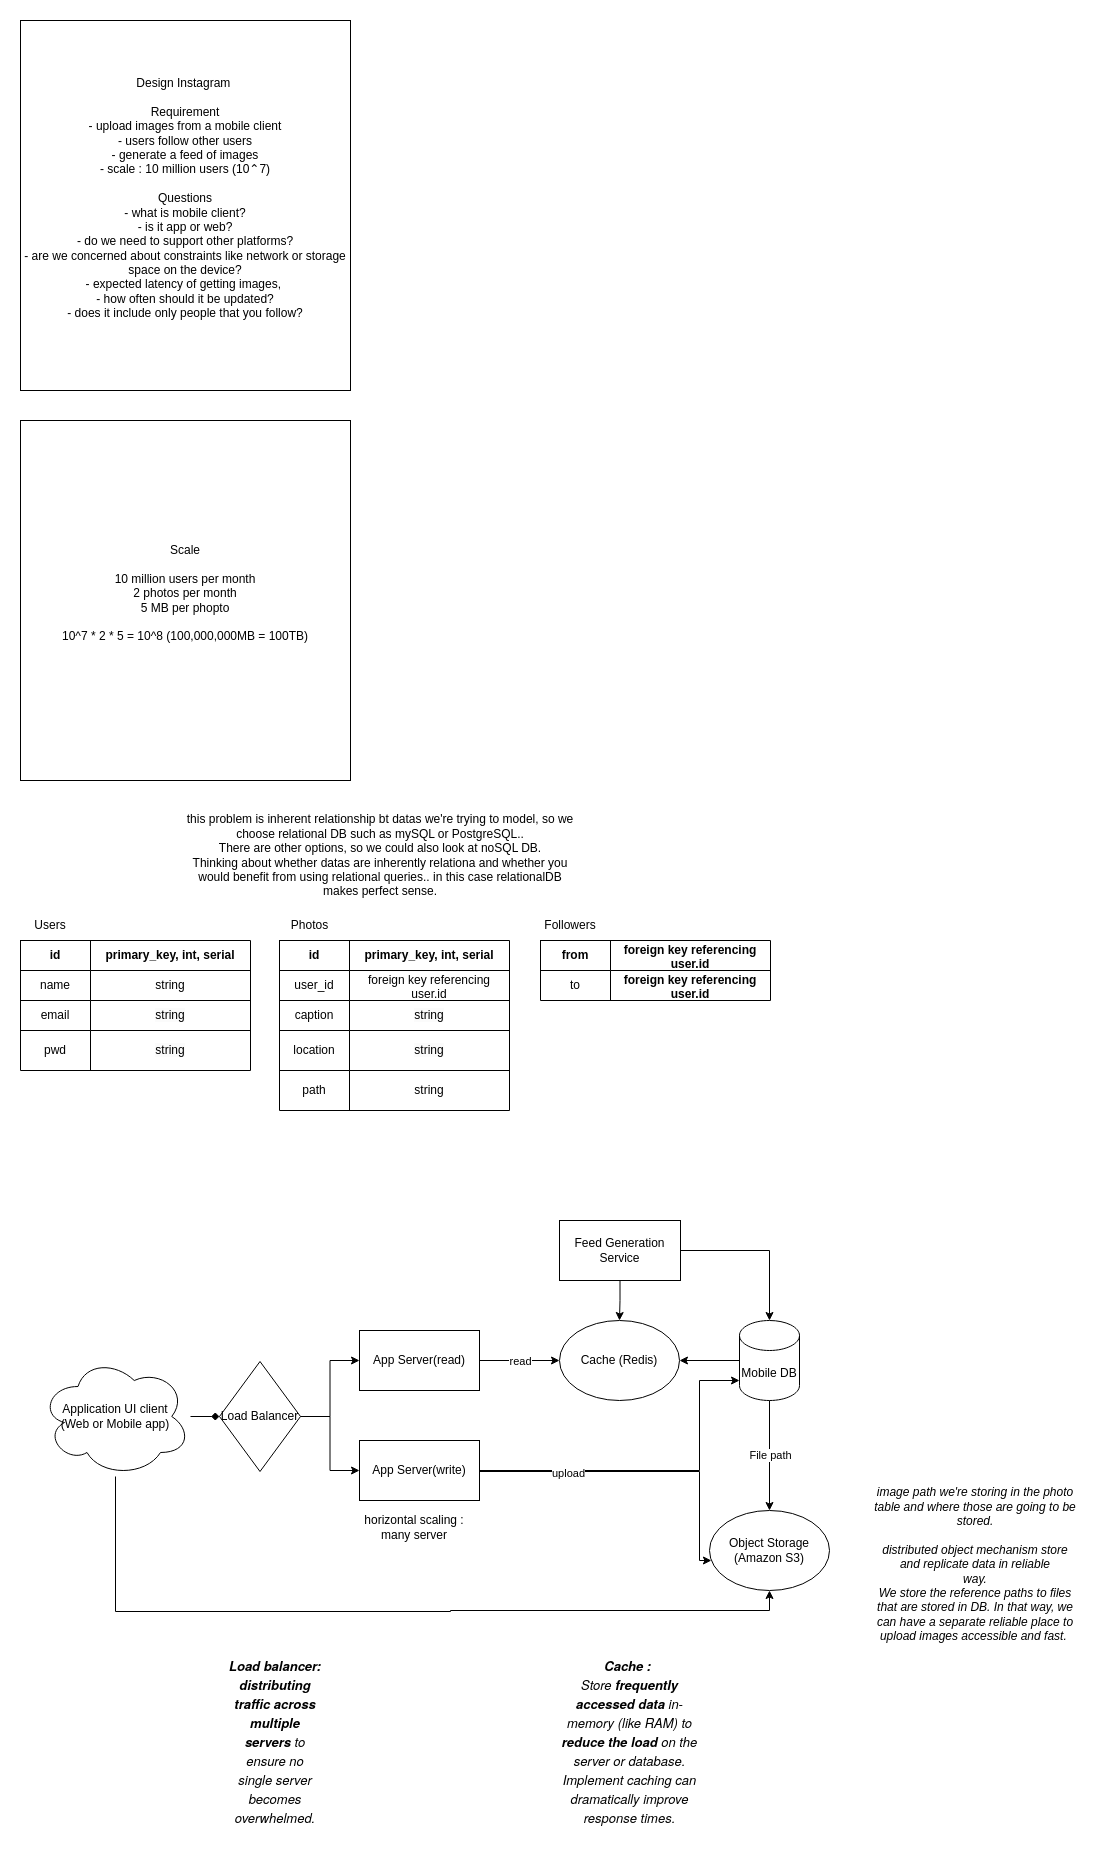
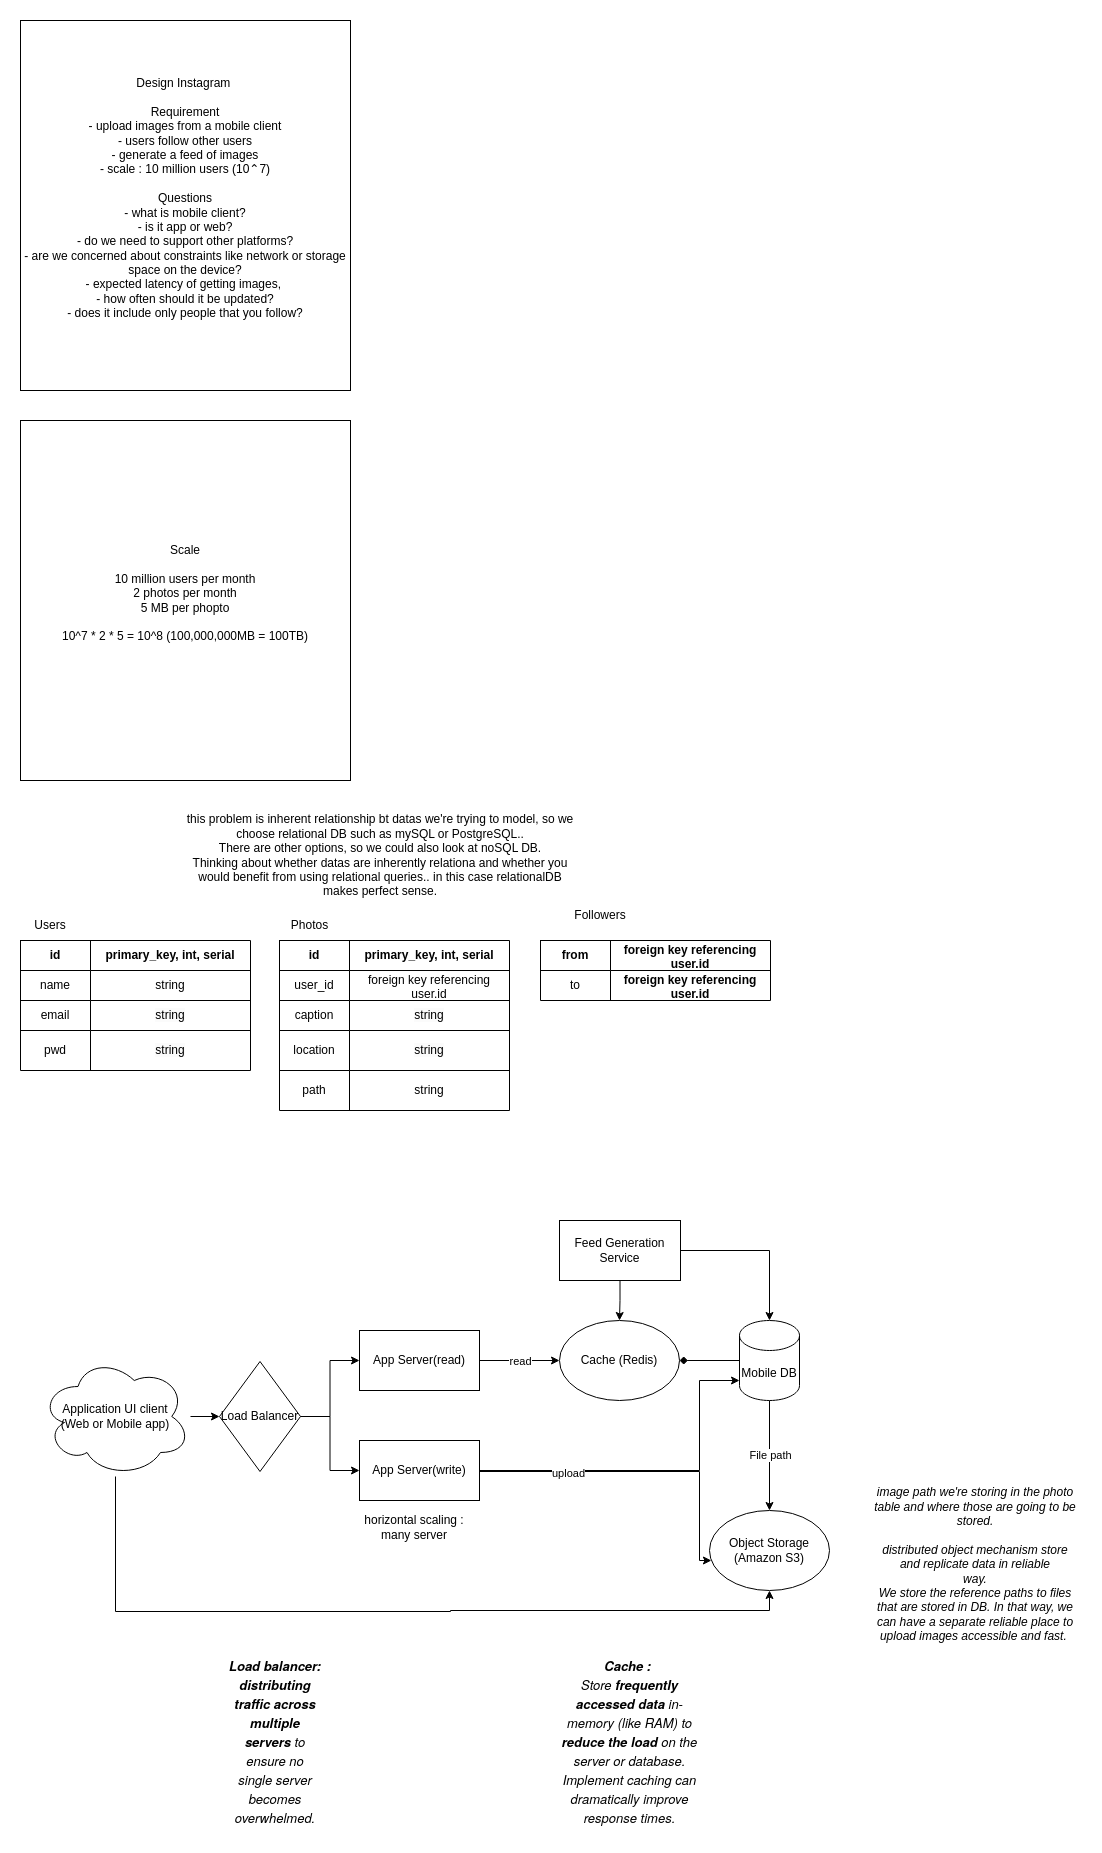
node "Followers": moved (571, 926) -> (601, 916)
edge "Mobile DB" -> "Cache (Redis)": arrowhead classic -> diamond
edge "Application UI client (Web or Mobile app)" -> "Load Balancer": arrowhead diamond -> classic
